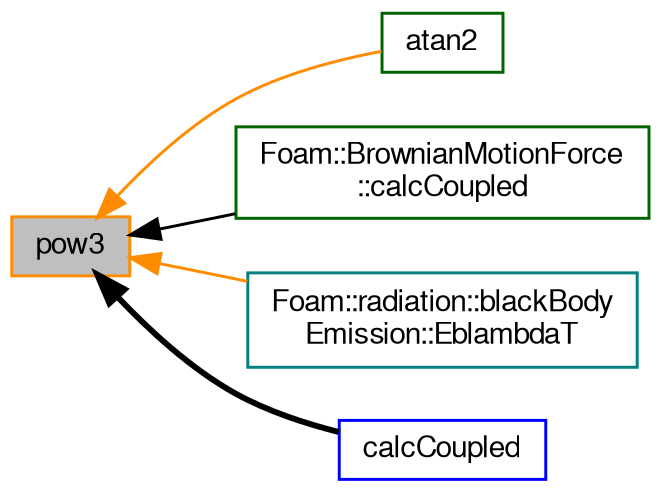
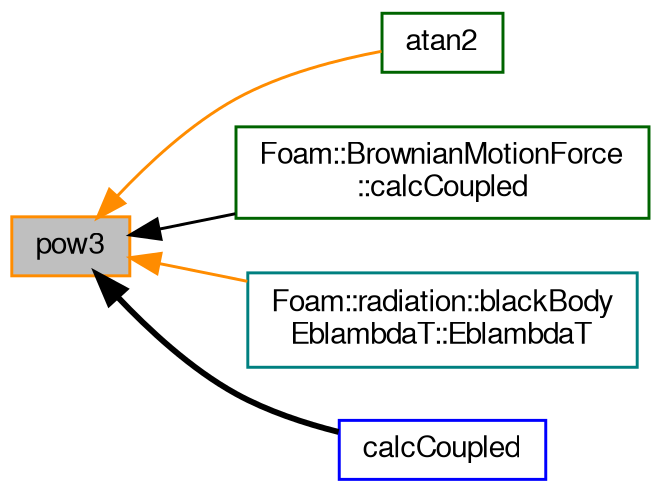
node "Foam::radiation::blackBody Emission::EblambdaT": label "Foam::radiation::blackBody Emission::EblambdaT" -> "Foam::radiation::blackBody EblambdaT::EblambdaT"
